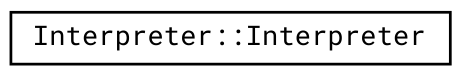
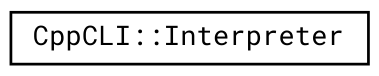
node "Interpreter::Interpreter": label "Interpreter::Interpreter" -> "CppCLI::Interpreter"
